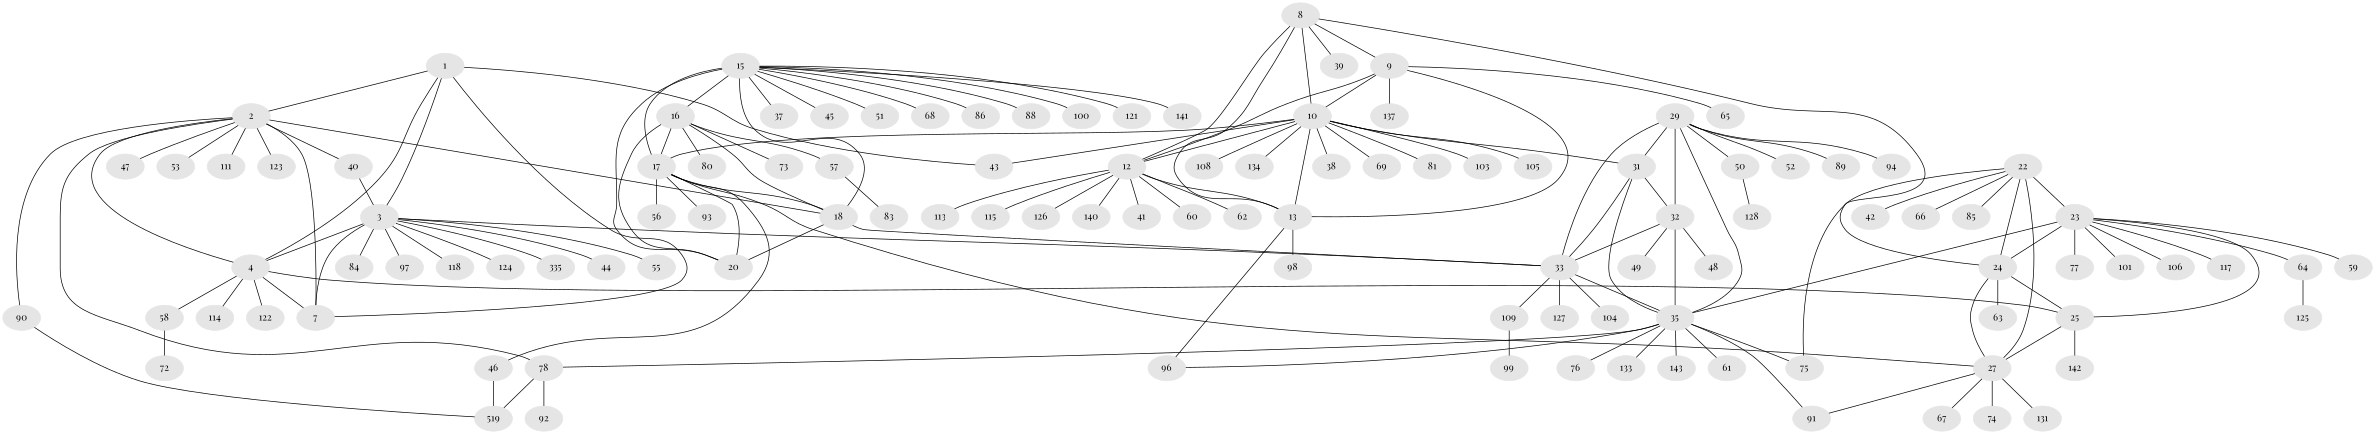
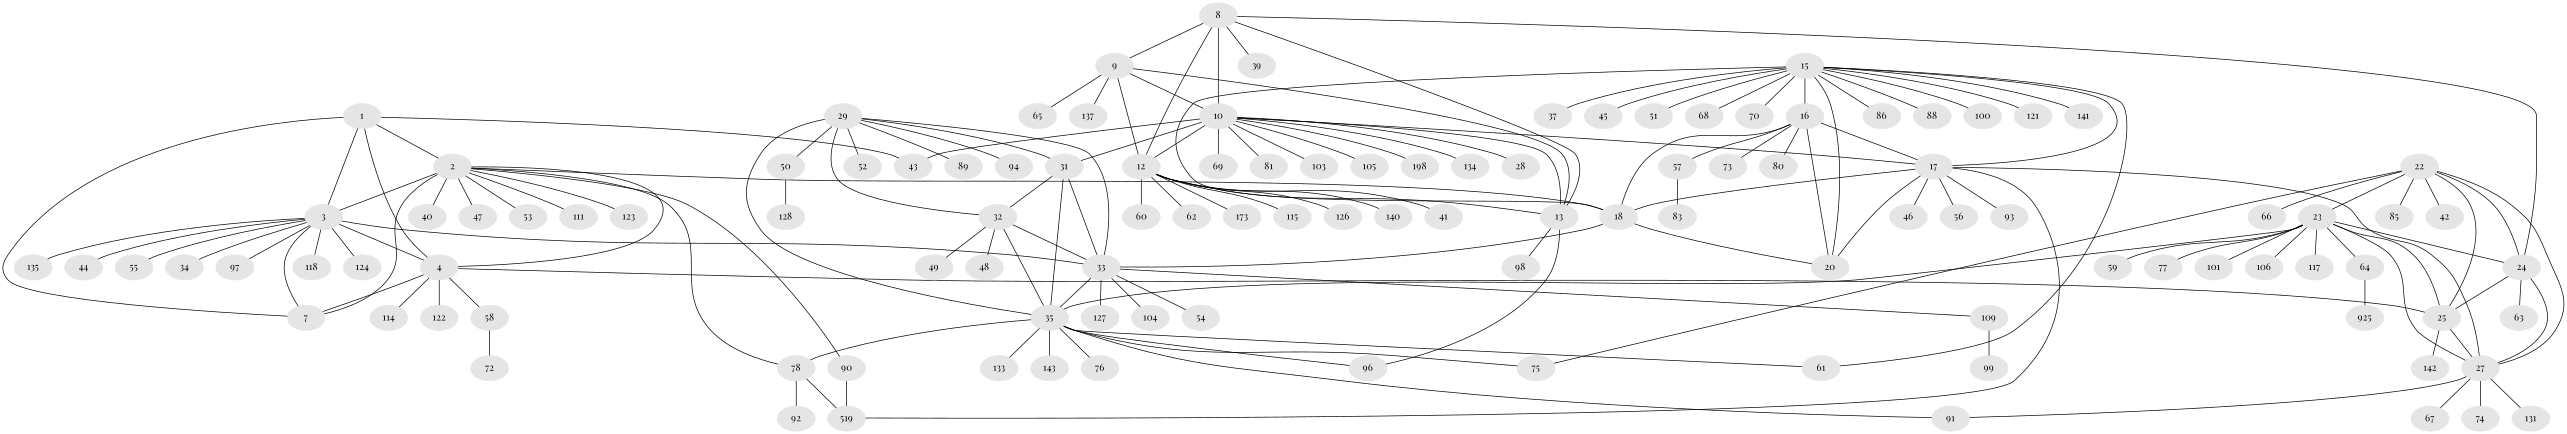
node "70": added
edge "15" -- "61": added
node "108": label "108" -> "198"
node "38": label "38" -> "28"
edge "40" -- "3": now "2" -- "3"
node "113": label "113" -> "173"
edge "22" -- "25": added
node "84": label "84" -> "34"
node "335": label "335" -> "135"
edge "23" -- "27": added
node "54": added
node "125": label "125" -> "925"
edge "46" -- "519": now "17" -- "519"
